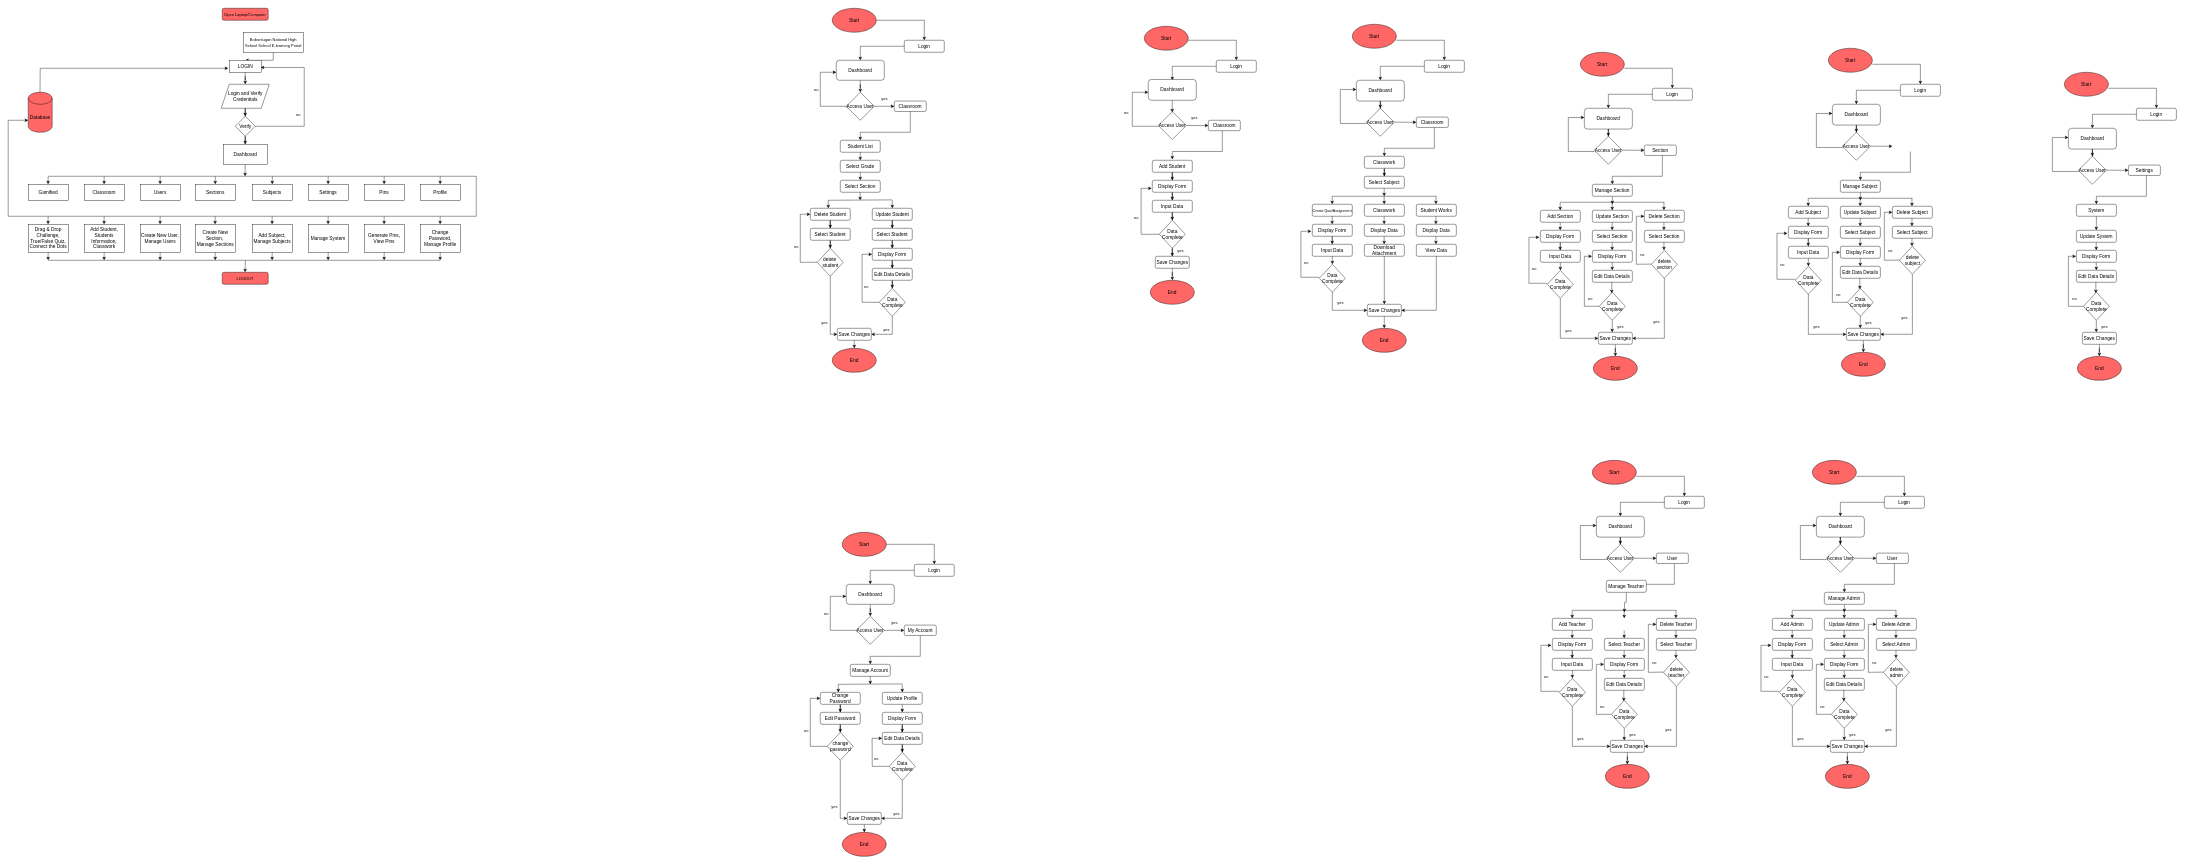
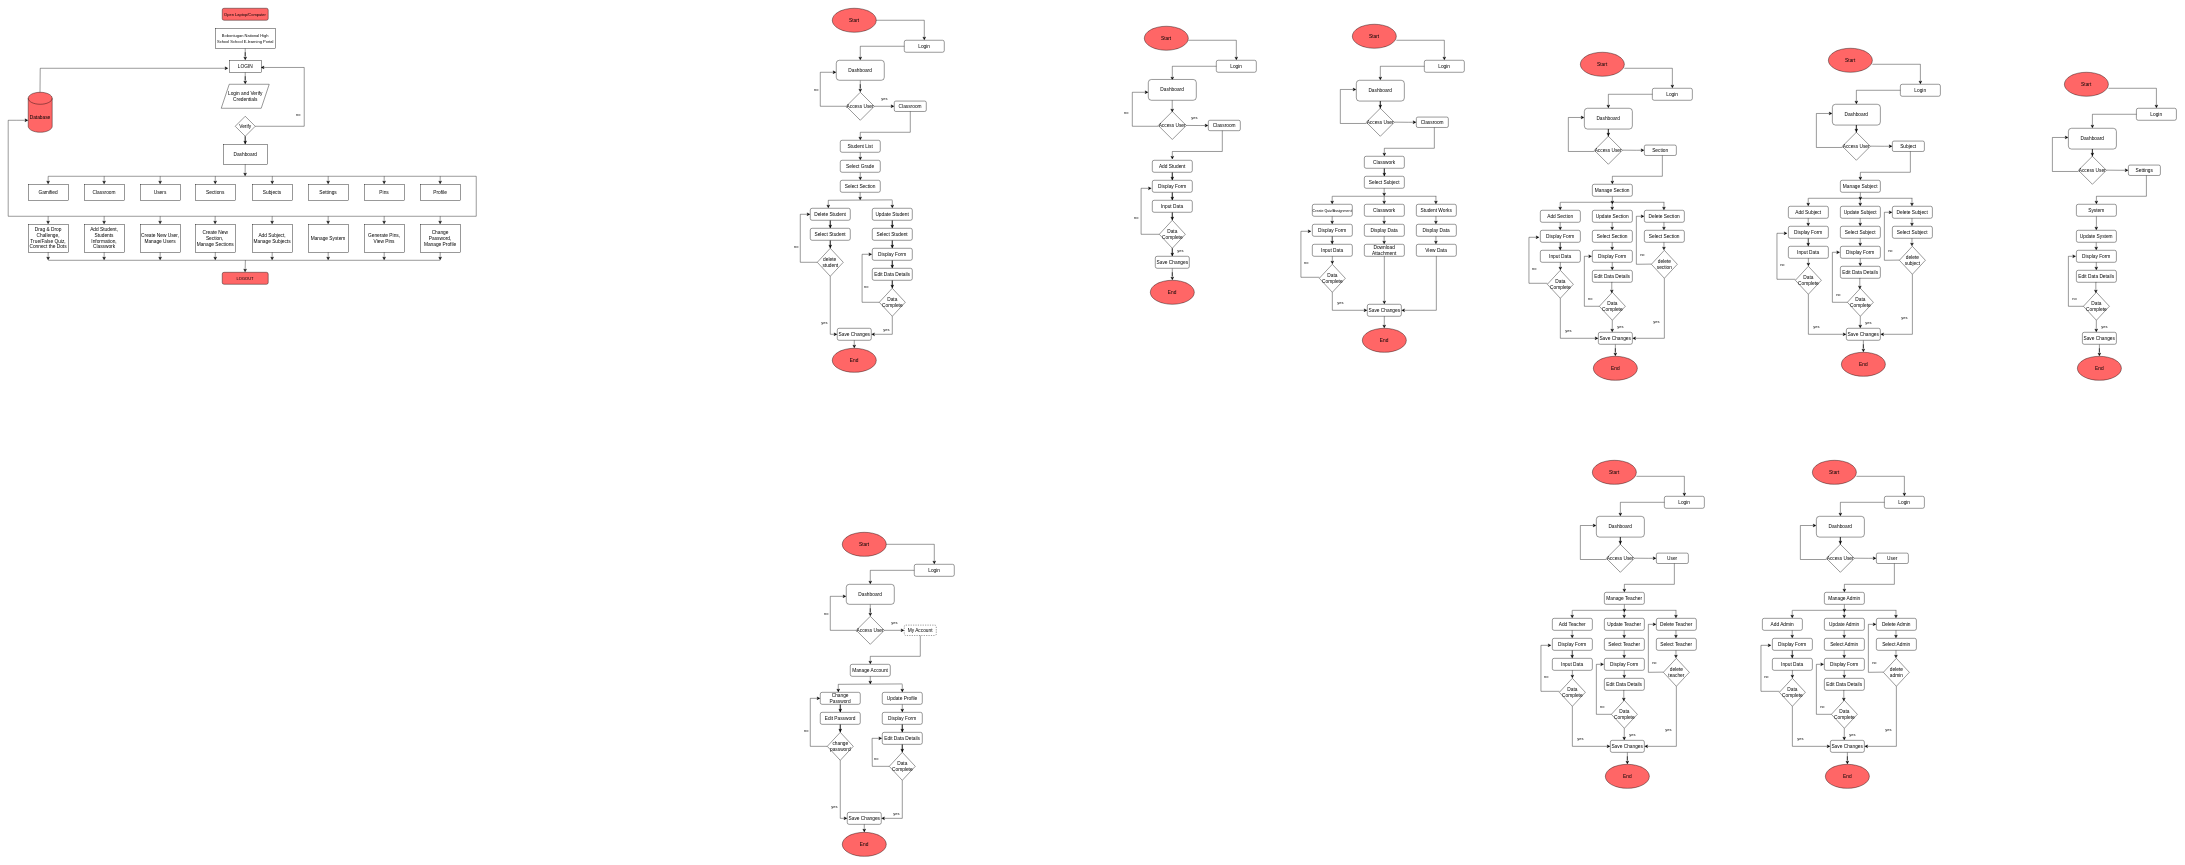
node "Bobontugan National High School School E-learning Portal": moved (273, 42) -> (245, 38)
edge "Login and Verify Credentials" -> "Verify": removed
node "Subject": added
node "Manage Teacher": moved (1626, 586) -> (1624, 598)
node "Update Teacher": added
node "Add Admin": moved (1792, 624) -> (1782, 624)
node "My Account": style solid -> dashed
